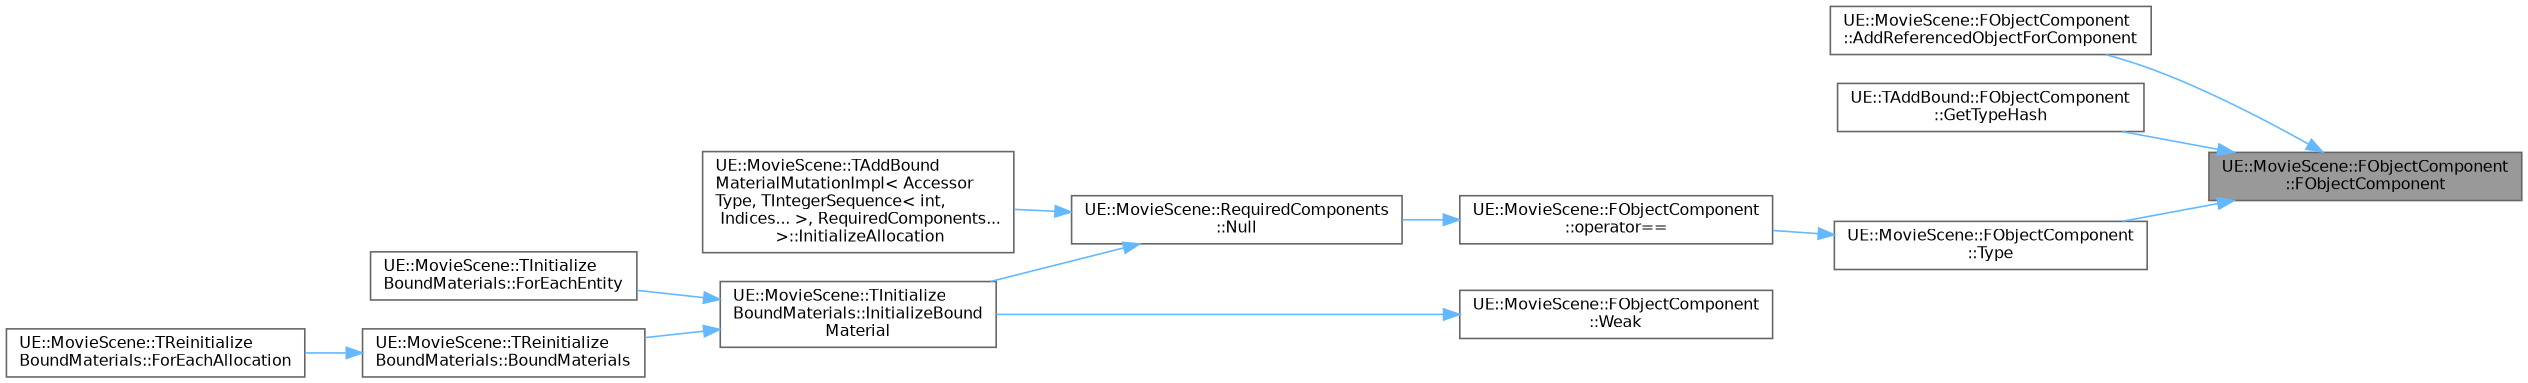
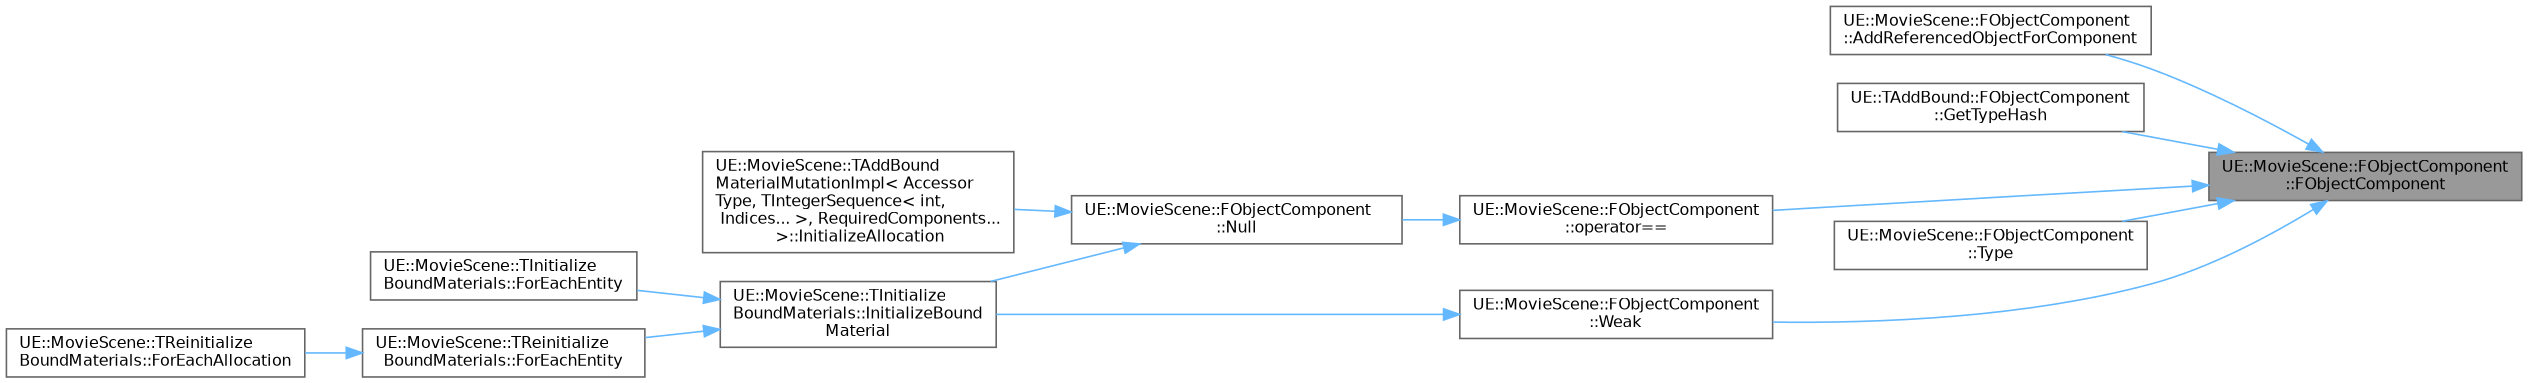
node "UE::MovieScene::RequiredComponents ::Null": label "UE::MovieScene::RequiredComponents ::Null" -> "UE::MovieScene::FObjectComponent ::Null"
edge "UE::MovieScene::FObjectComponent ::operator==" -> "UE::MovieScene::FObjectComponent ::Type": now "UE::MovieScene::FObjectComponent ::operator==" -> "UE::MovieScene::FObjectComponent ::FObjectComponent"
edge "UE::MovieScene::FObjectComponent ::Weak" -> "UE::MovieScene::FObjectComponent ::FObjectComponent": added
node "UE::MovieScene::TReinitialize BoundMaterials::BoundMaterials": label "UE::MovieScene::TReinitialize BoundMaterials::BoundMaterials" -> "UE::MovieScene::TReinitialize BoundMaterials::ForEachEntity"
